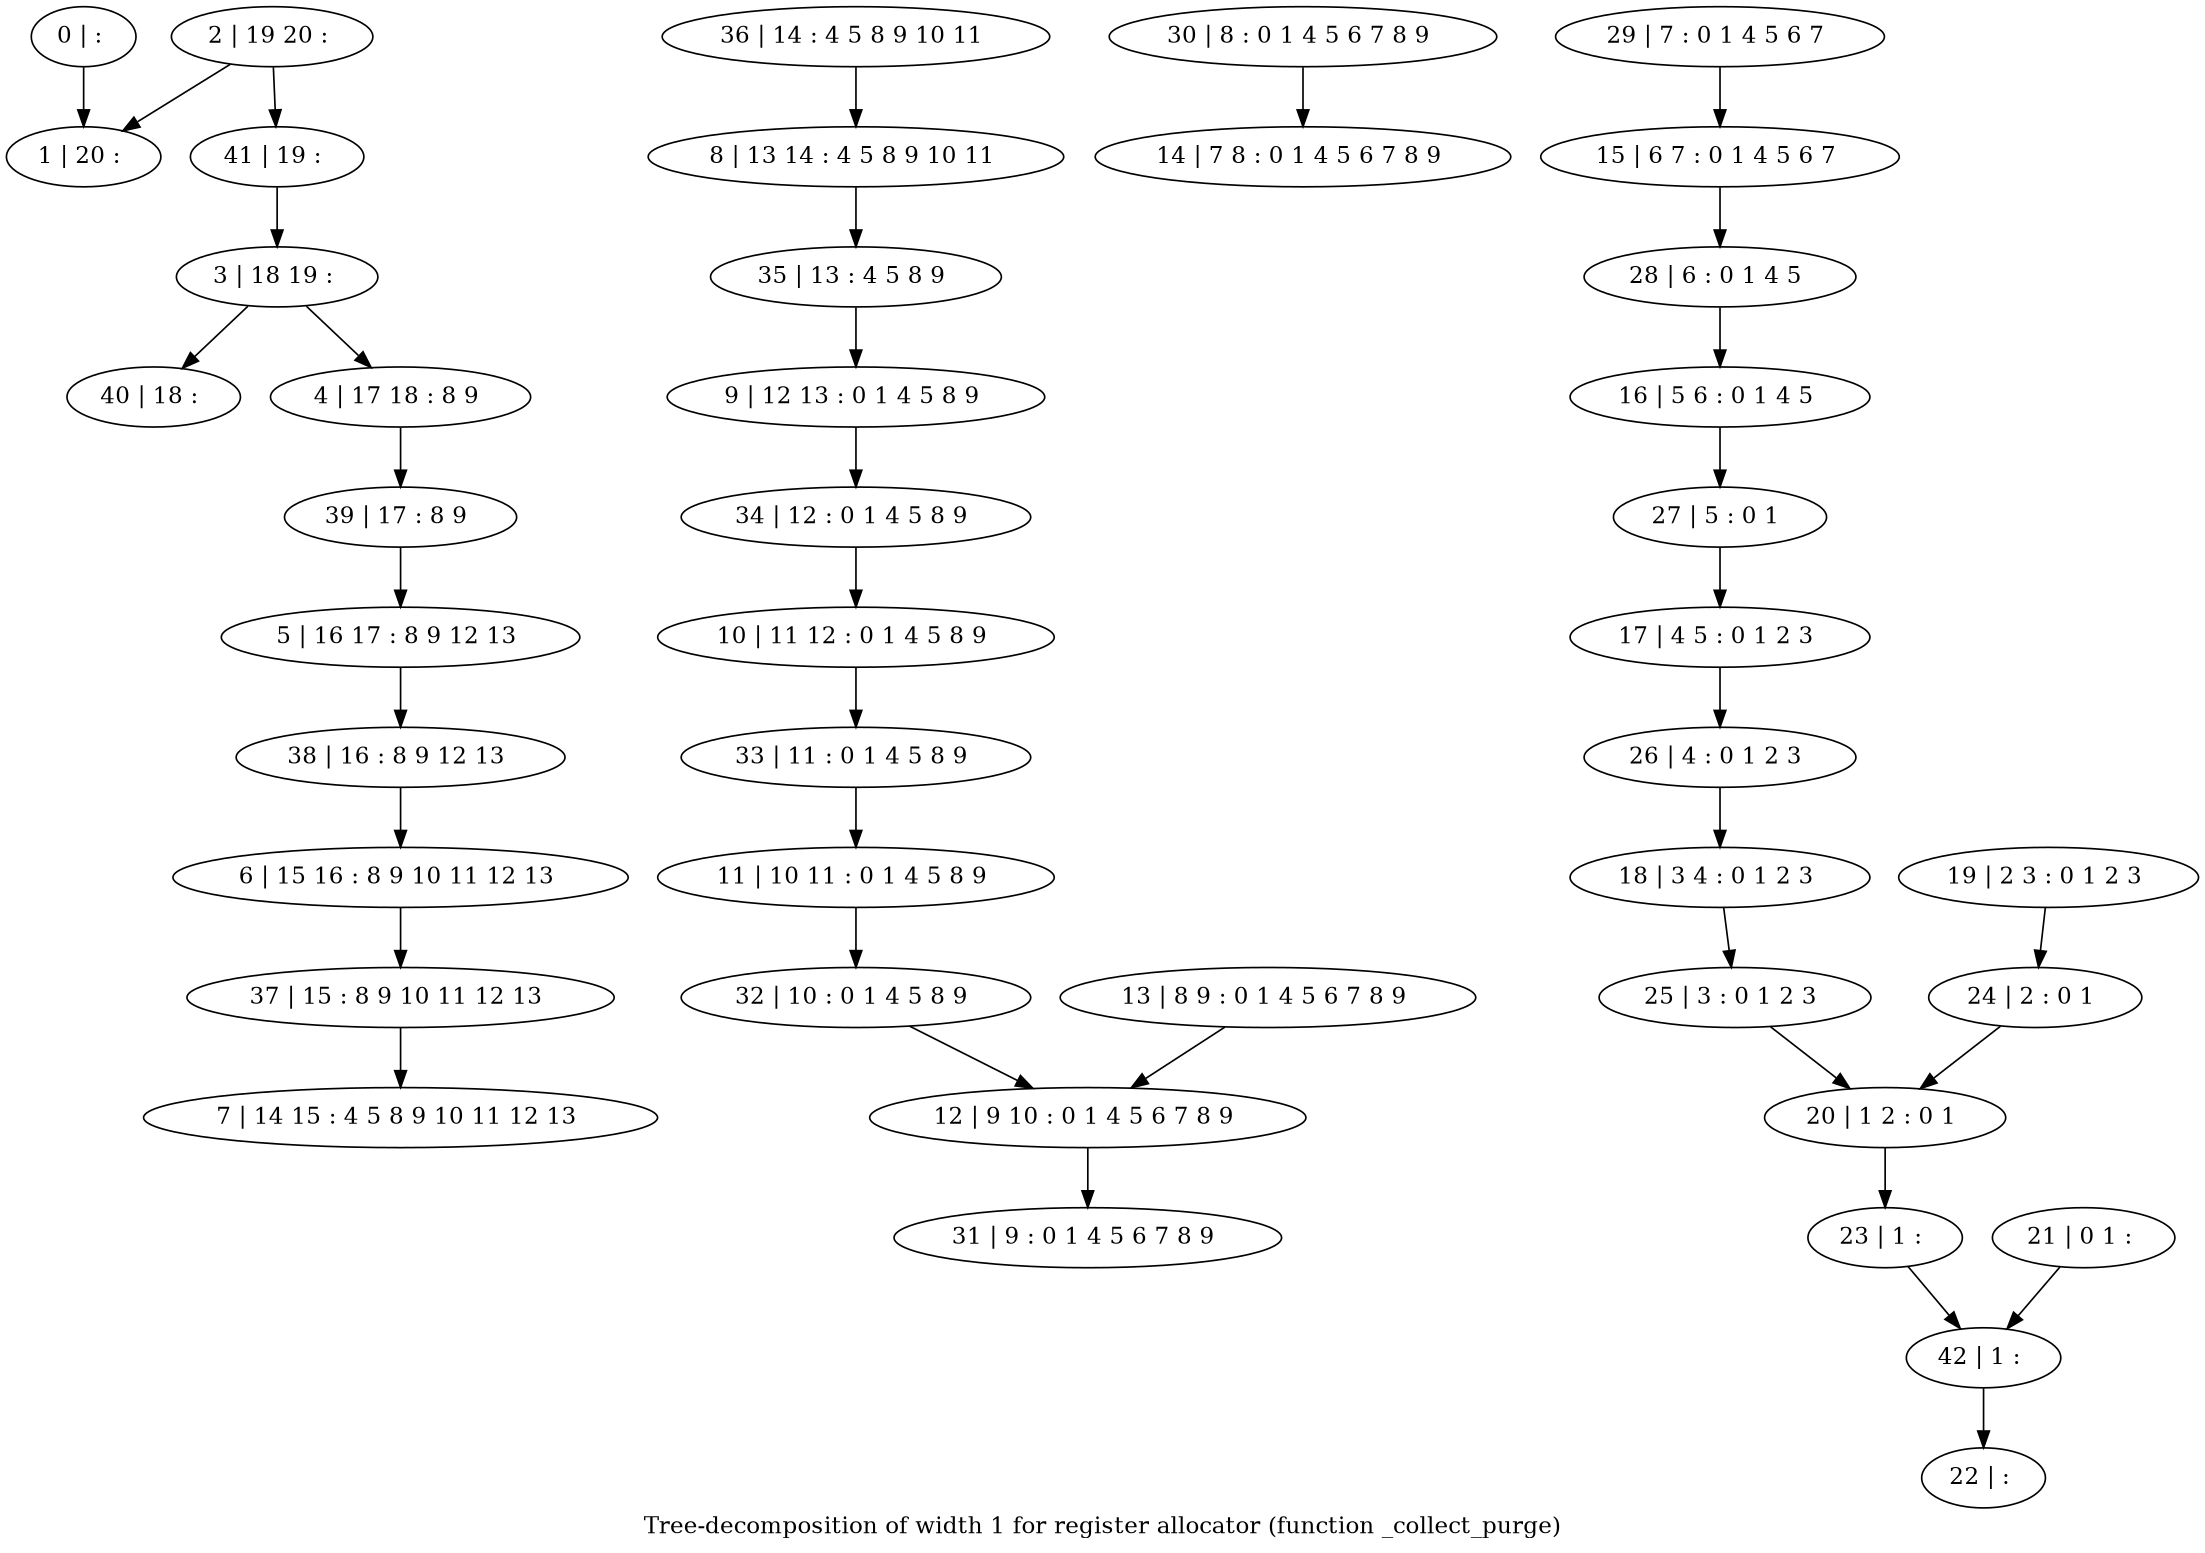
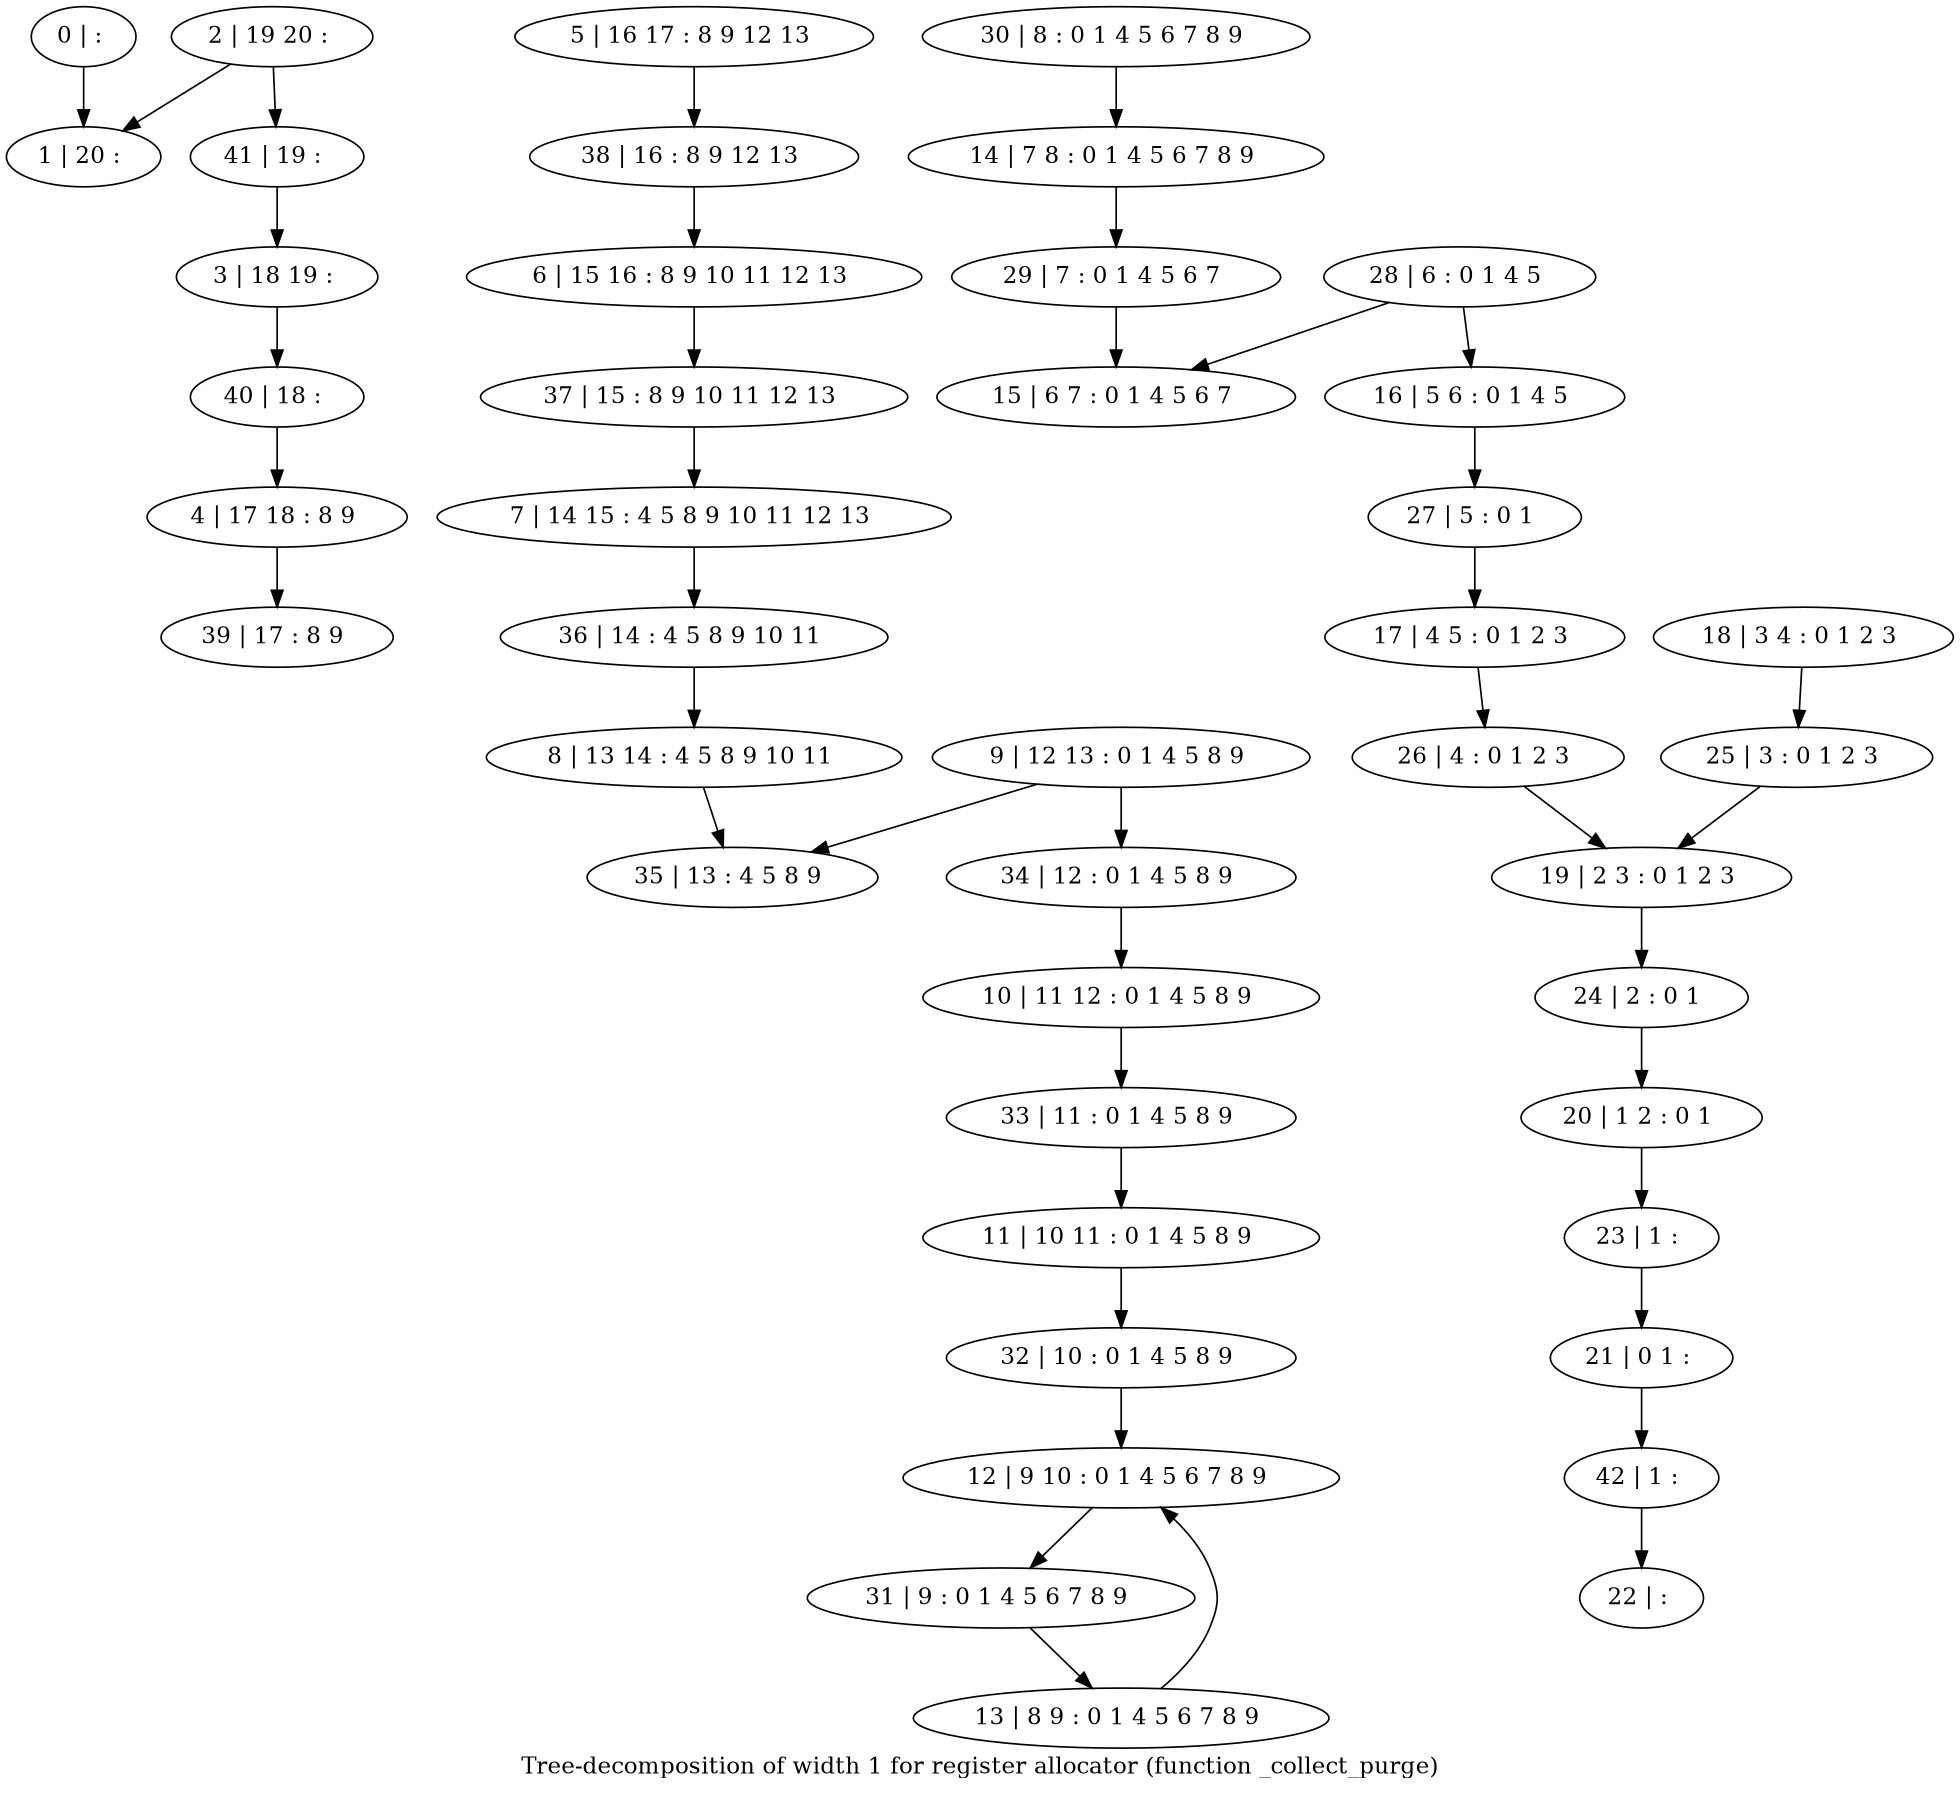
edge "14 | 7 8 : 0 1 4 5 6 7 8 9" -> "29 | 7 : 0 1 4 5 6 7": added
edge "15 | 6 7 : 0 1 4 5 6 7" -> "28 | 6 : 0 1 4 5": reversed
edge "35 | 13 : 4 5 8 9" -> "9 | 12 13 : 0 1 4 5 8 9": reversed
edge "3 | 18 19 :" -> "4 | 17 18 : 8 9": now "40 | 18 :" -> "4 | 17 18 : 8 9"
edge "39 | 17 : 8 9" -> "5 | 16 17 : 8 9 12 13": removed
edge "7 | 14 15 : 4 5 8 9 10 11 12 13" -> "36 | 14 : 4 5 8 9 10 11": added
edge "26 | 4 : 0 1 2 3" -> "18 | 3 4 : 0 1 2 3": now "26 | 4 : 0 1 2 3" -> "19 | 2 3 : 0 1 2 3"
edge "25 | 3 : 0 1 2 3" -> "20 | 1 2 : 0 1": now "25 | 3 : 0 1 2 3" -> "19 | 2 3 : 0 1 2 3"
edge "23 | 1 :" -> "42 | 1 :": now "23 | 1 :" -> "21 | 0 1 :"
edge "31 | 9 : 0 1 4 5 6 7 8 9" -> "13 | 8 9 : 0 1 4 5 6 7 8 9": added
